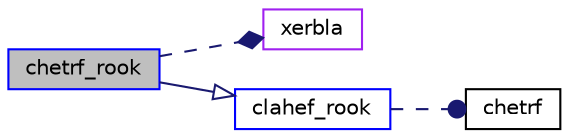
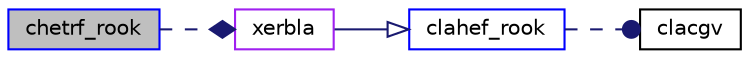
edge "chetrf_rook" -> "clahef_rook": now "xerbla" -> "clahef_rook"
node "chetrf": label "chetrf" -> "clacgv"
